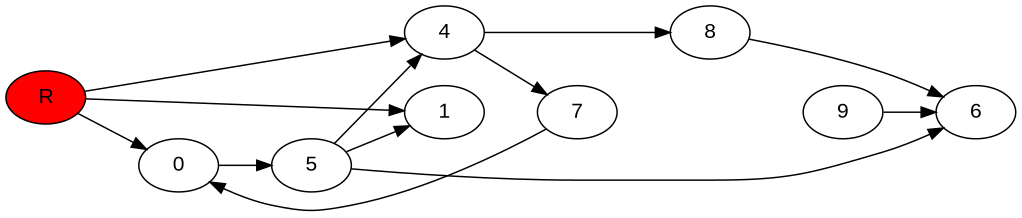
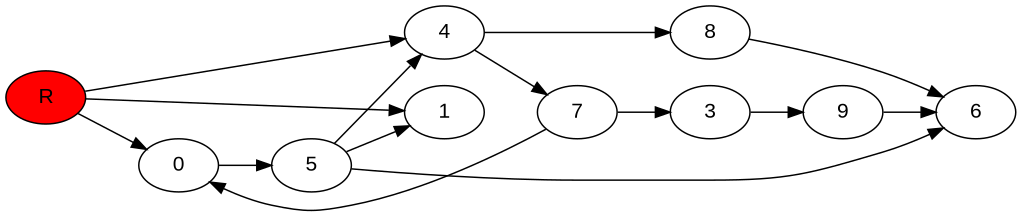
node "3": added
